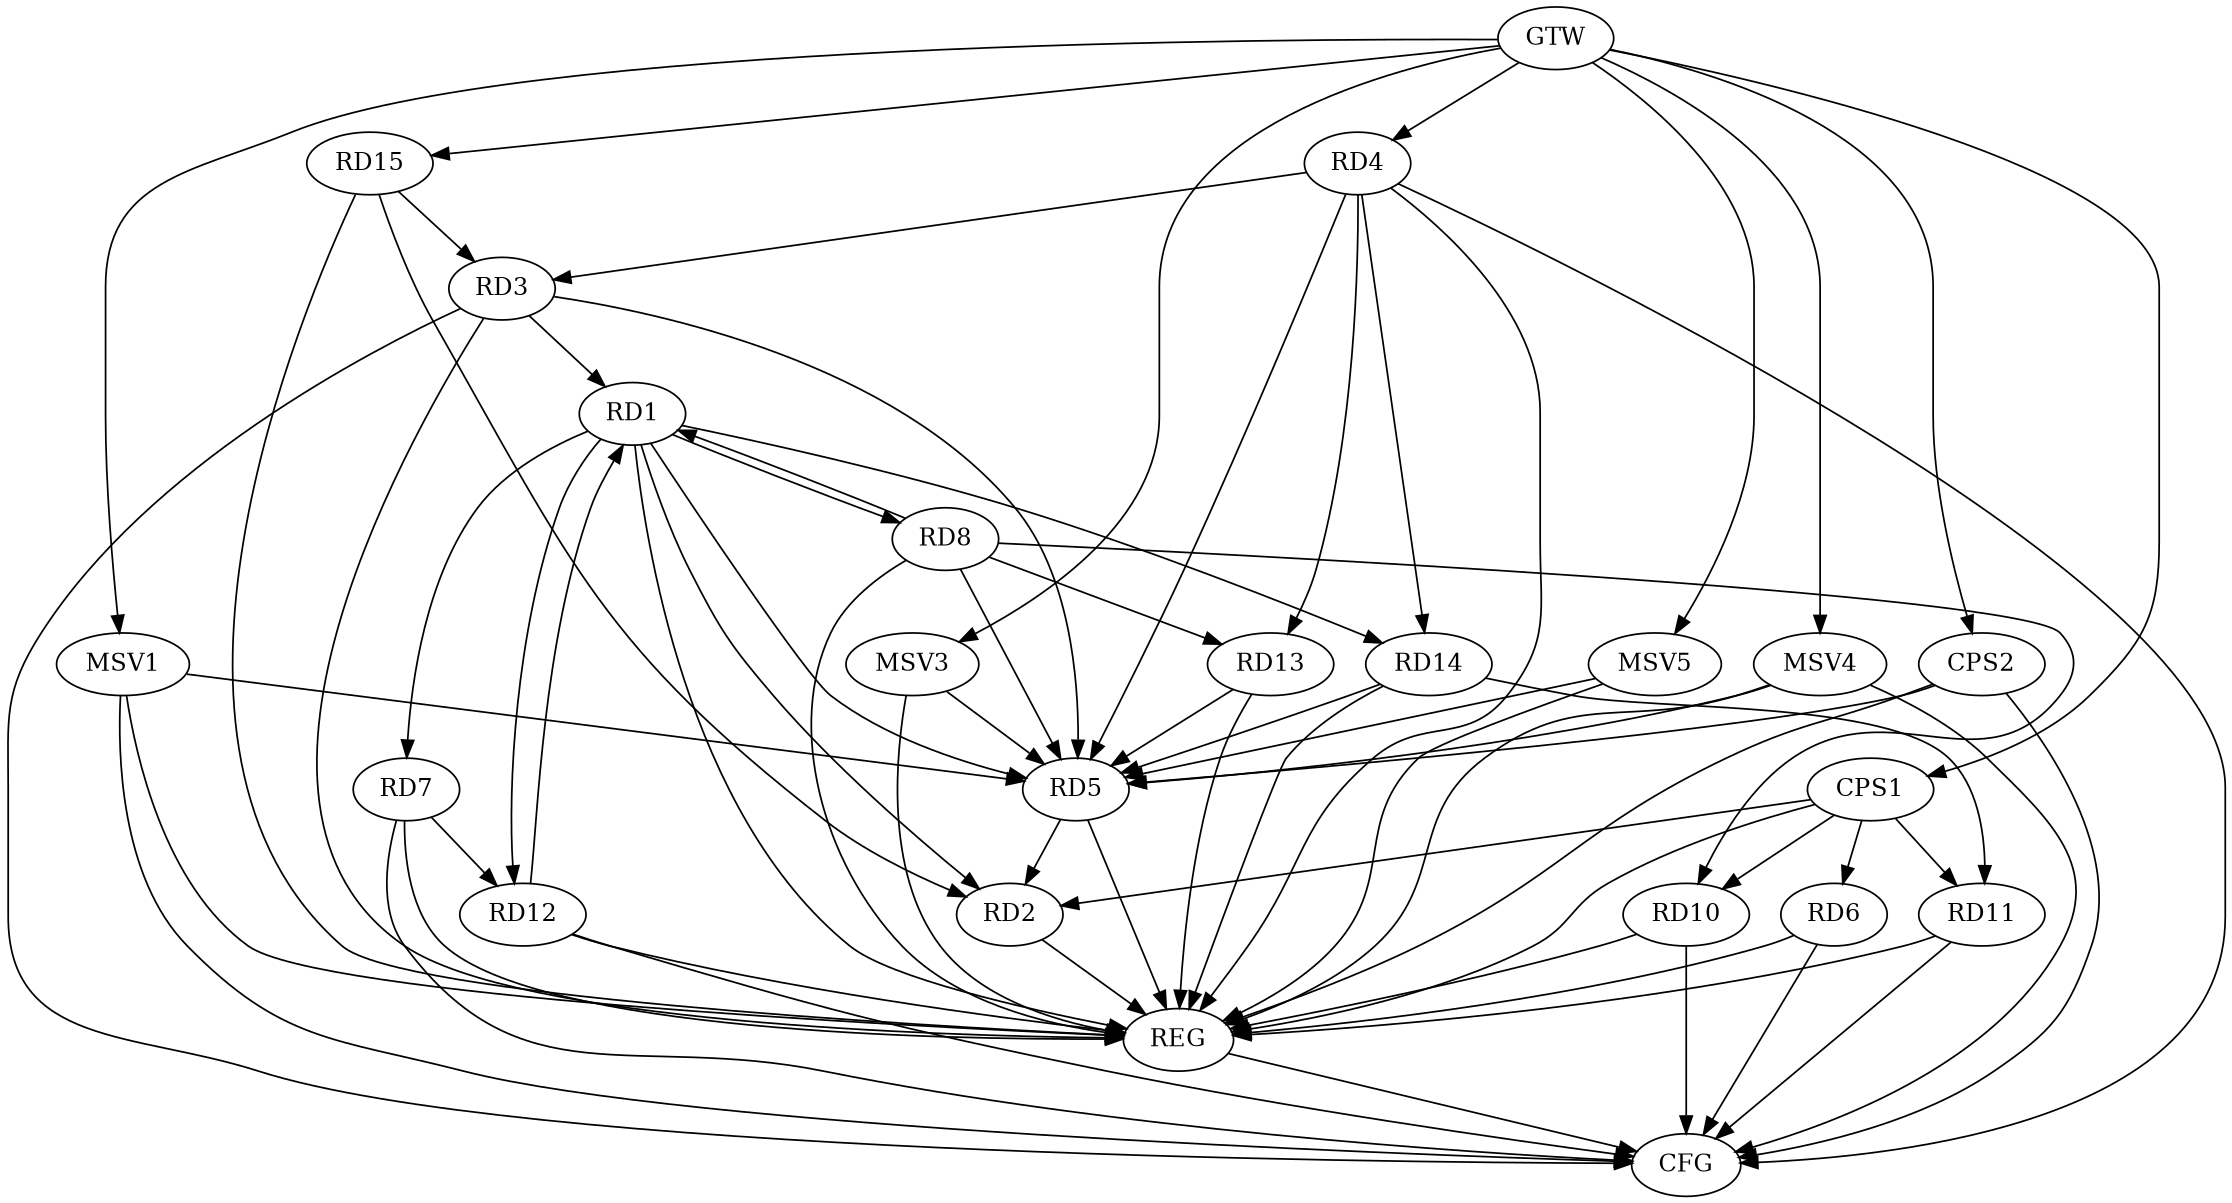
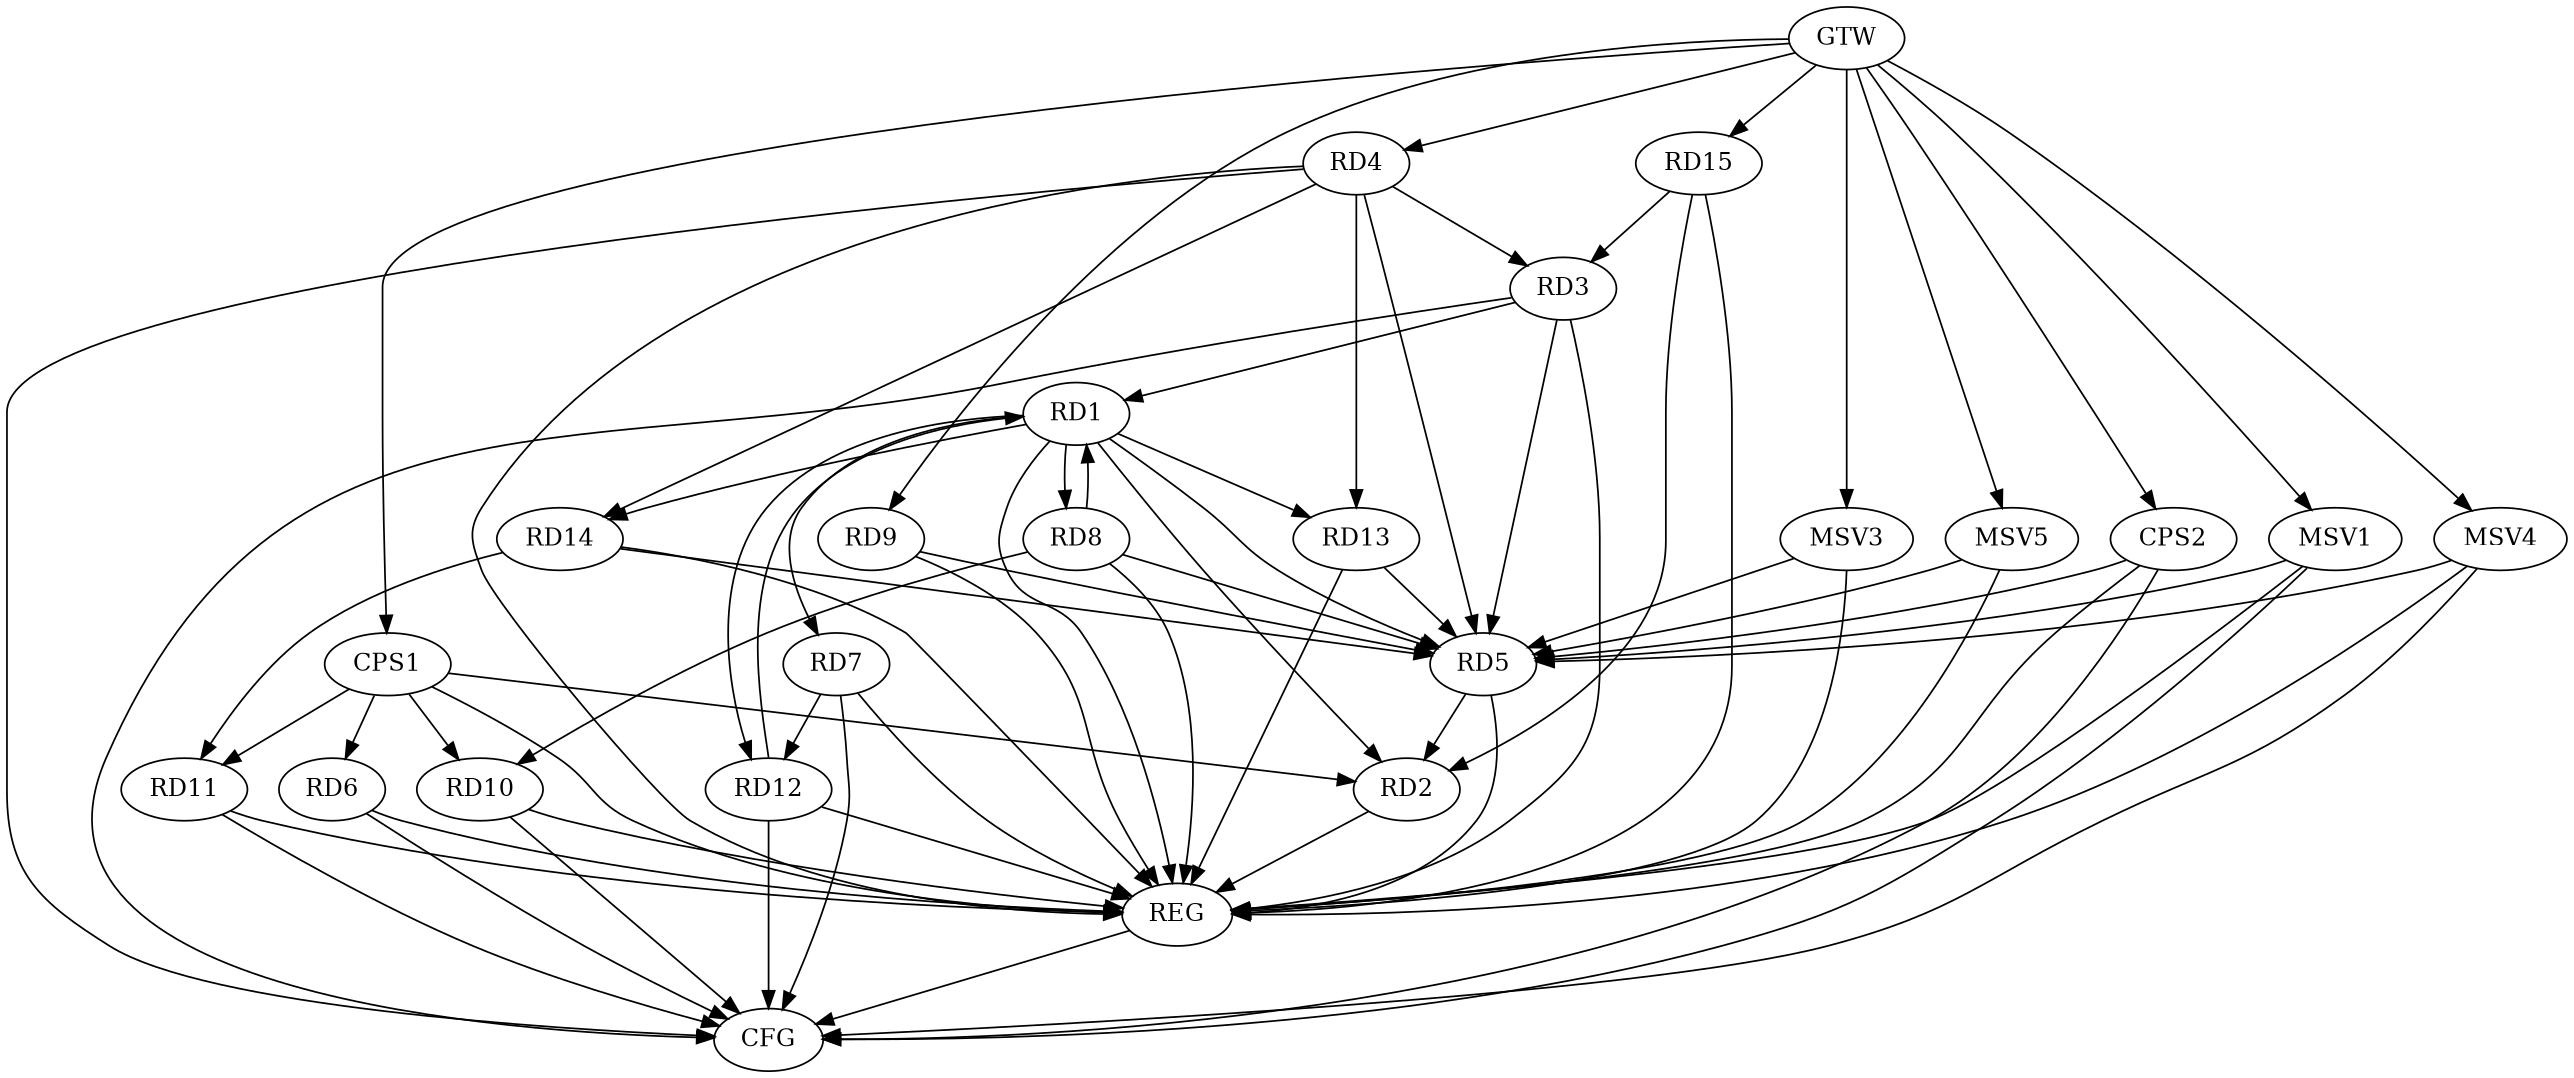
node "RD9": added
edge "RD8" -> "RD13": now "RD1" -> "RD13"
